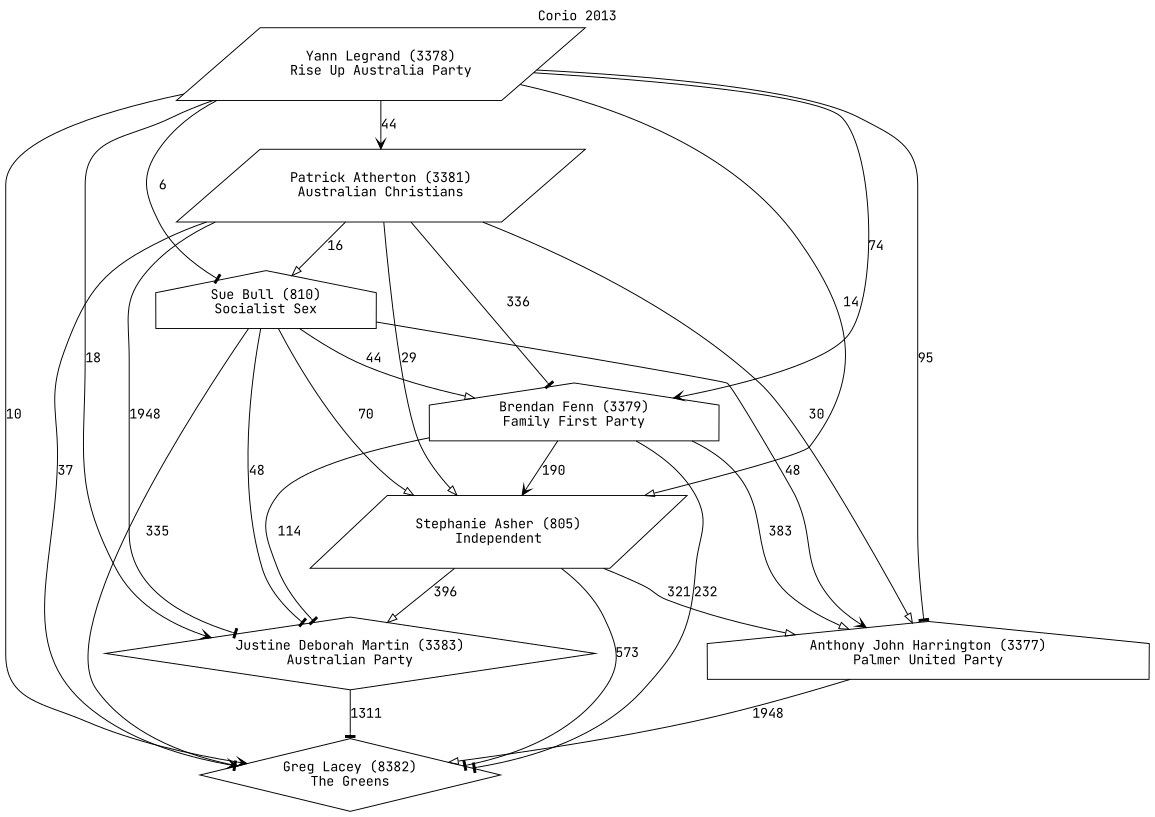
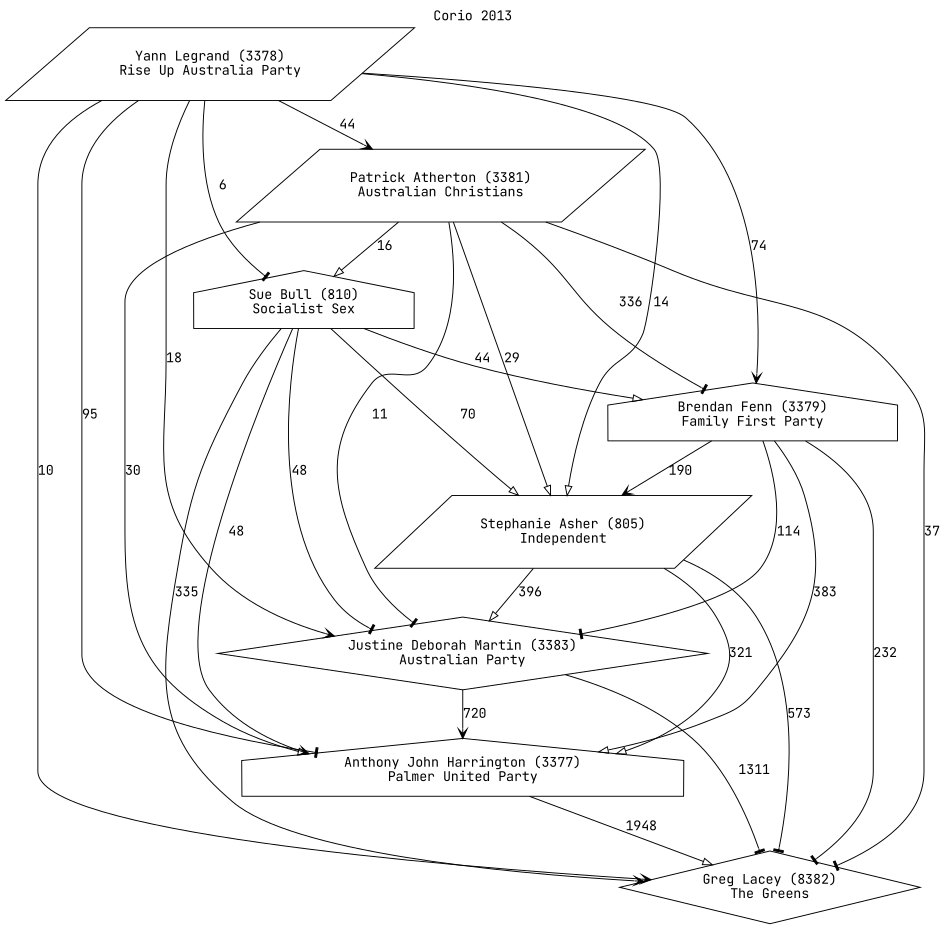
edge "Patrick Atherton (3381) Australian Christians" -> "Justine Deborah Martin (3383) Australian Party": label "1948" -> "11"
edge "Justine Deborah Martin (3383) Australian Party" -> "Anthony John Harrington (3377) Palmer United Party": added, label "720"
